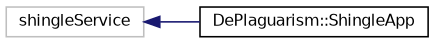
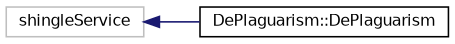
node "DePlaguarism::ShingleApp": label "DePlaguarism::ShingleApp" -> "DePlaguarism::DePlaguarism"
